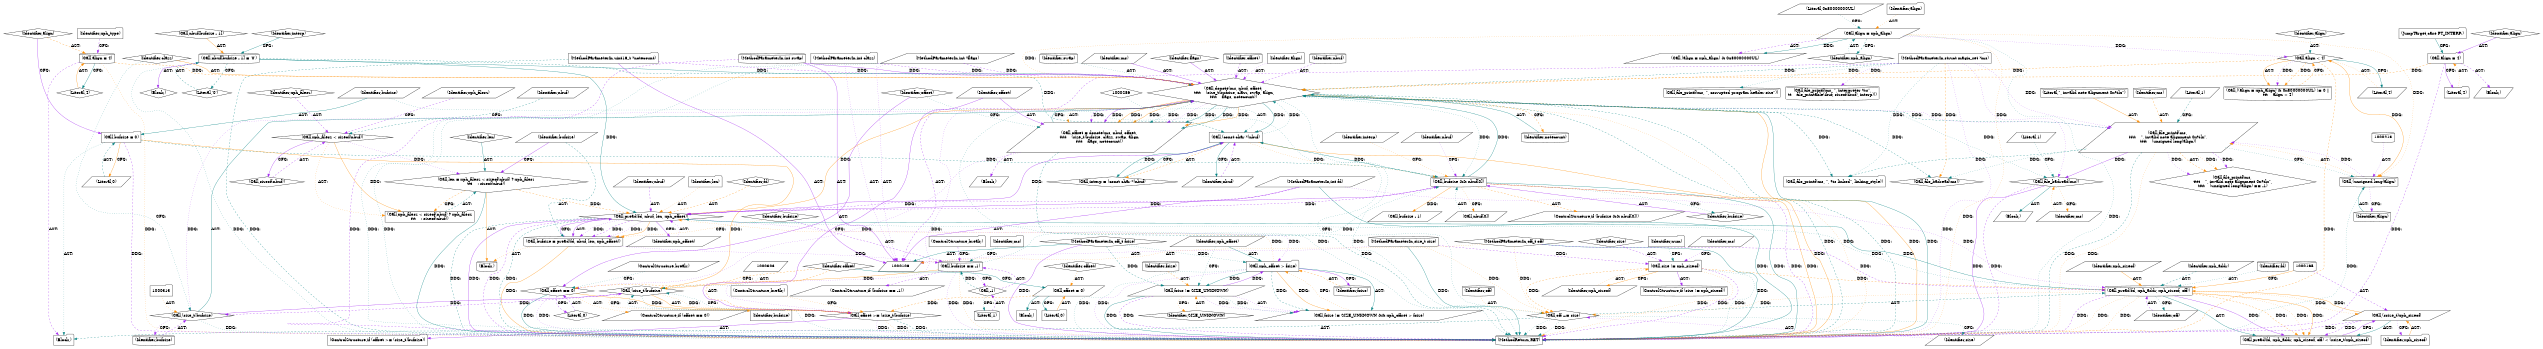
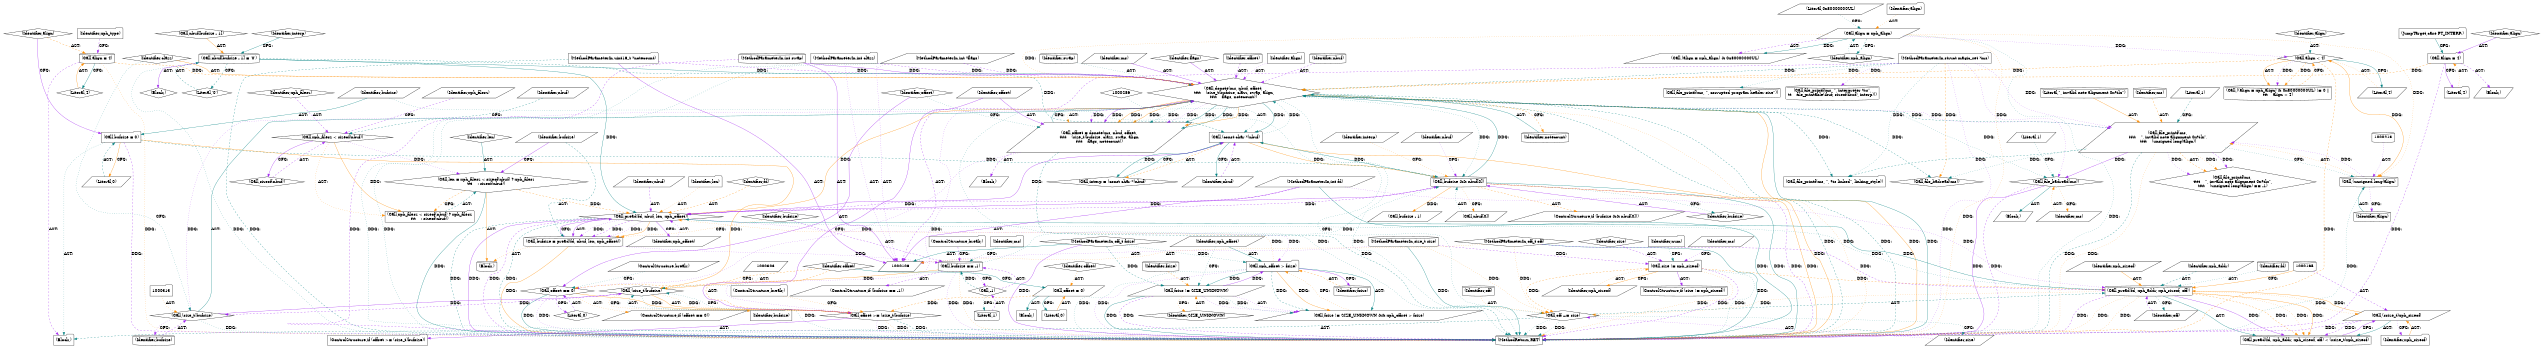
edge "(Call,(const char *)nbuf)" -> "(Call,bufsize && nbuf[0])": style dotted -> solid
